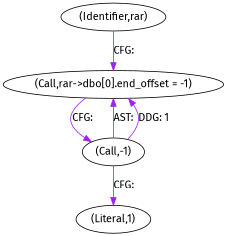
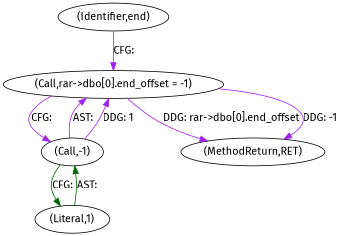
node "(Identifier,rar)": label "(Identifier,rar)" -> "(Identifier,end)"
node "(MethodReturn,RET)": added
edge "(Call,-1)" -> "(Literal,1)": color purple -> darkgreen
edge "(Literal,1)" -> "(Call,-1)": added, label "AST:"
